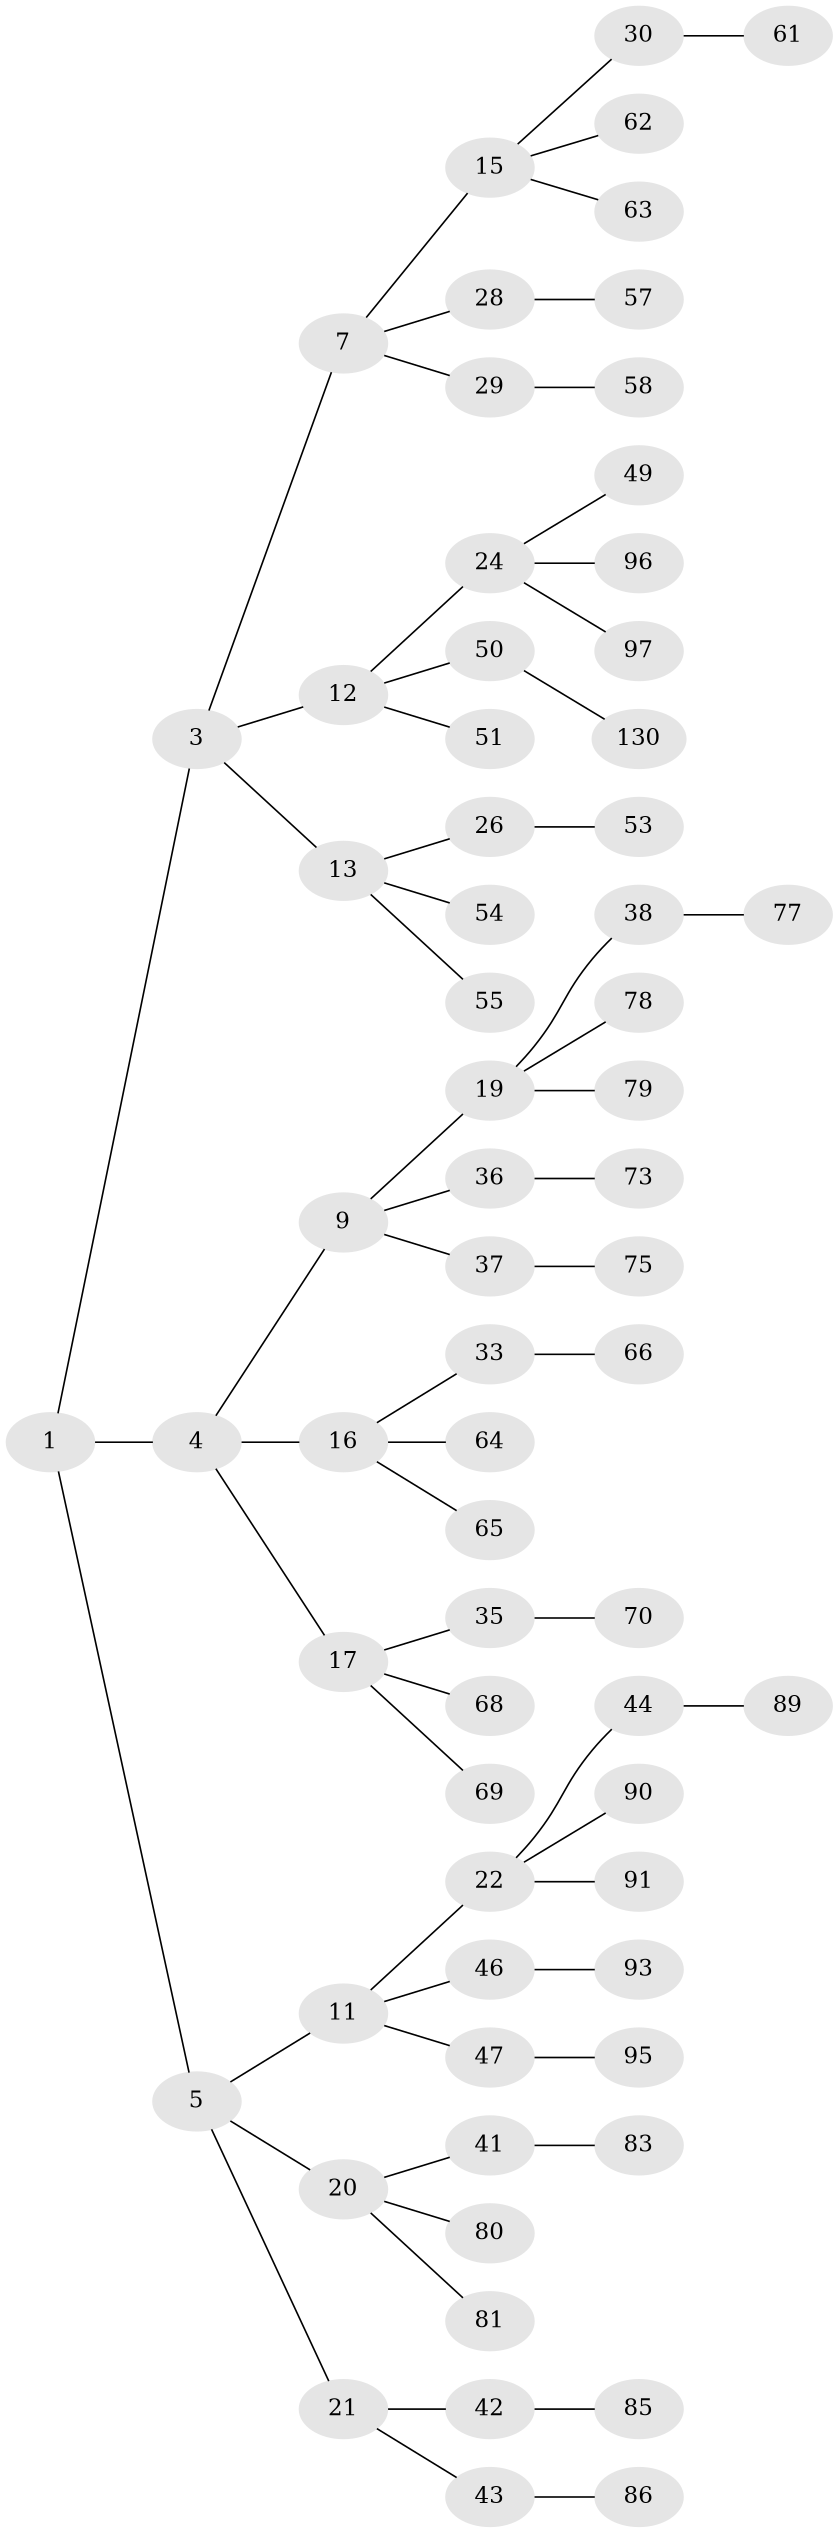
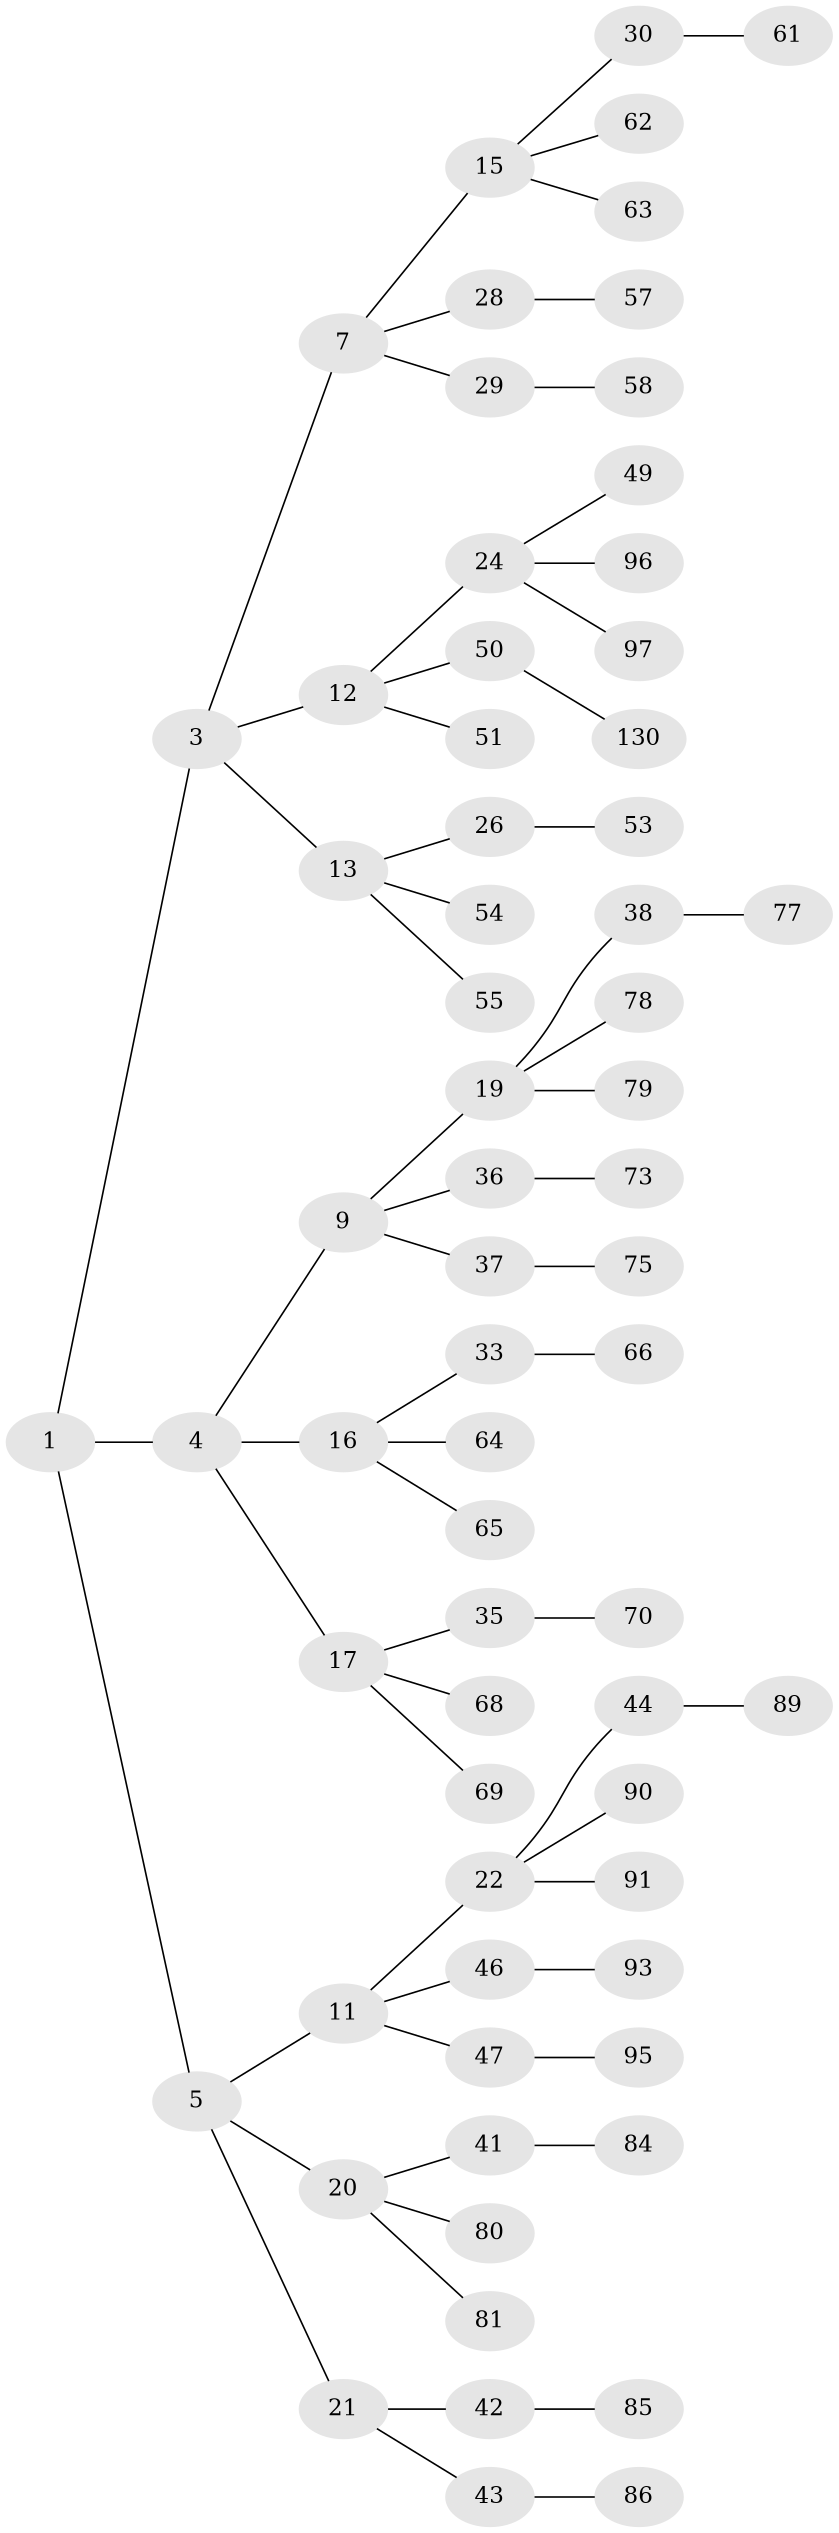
node "83": label "83" -> "84"
